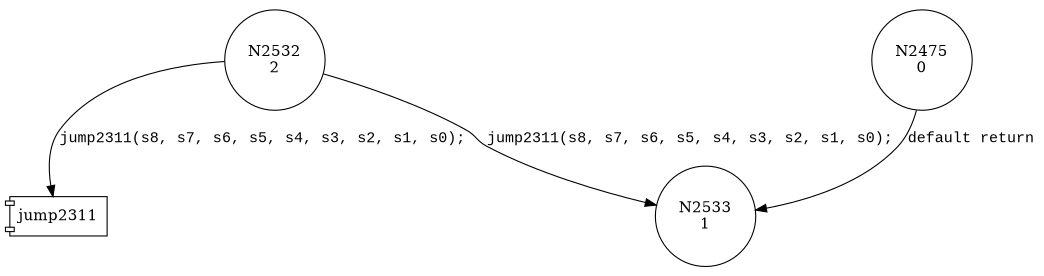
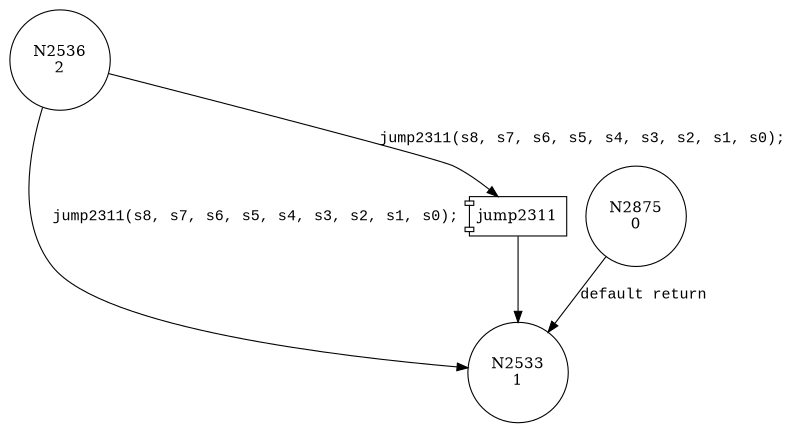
node "N2532 2": label "N2532 2" -> "N2536 2"
node "N2475 0": label "N2475 0" -> "N2875 0"
edge "jump2311" -> "N2533 1": added
